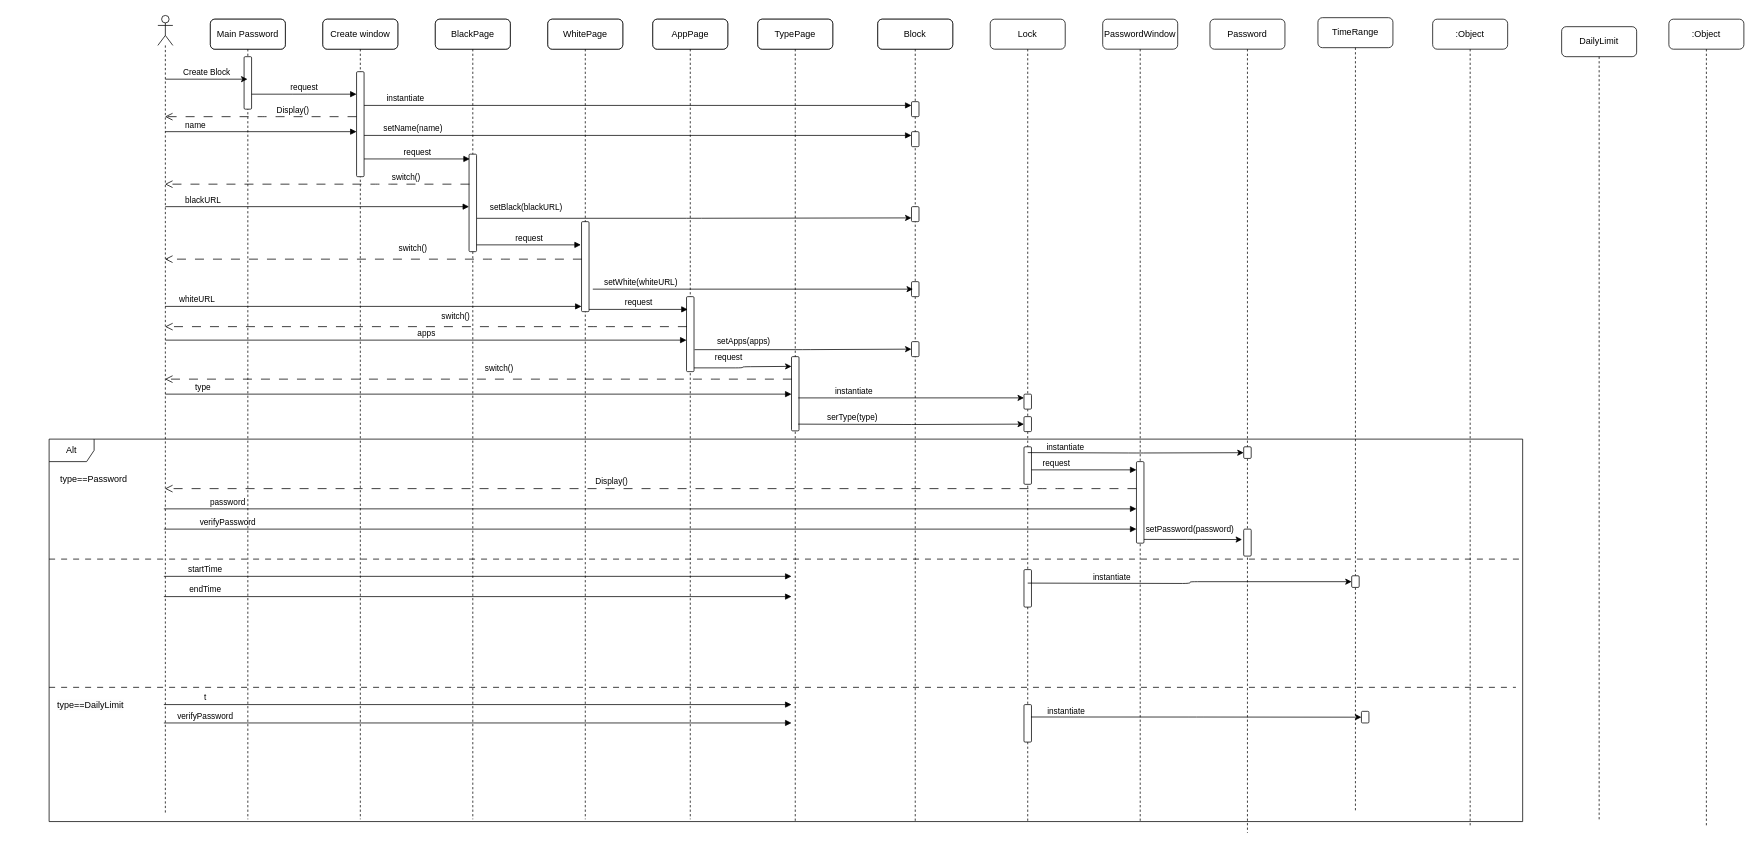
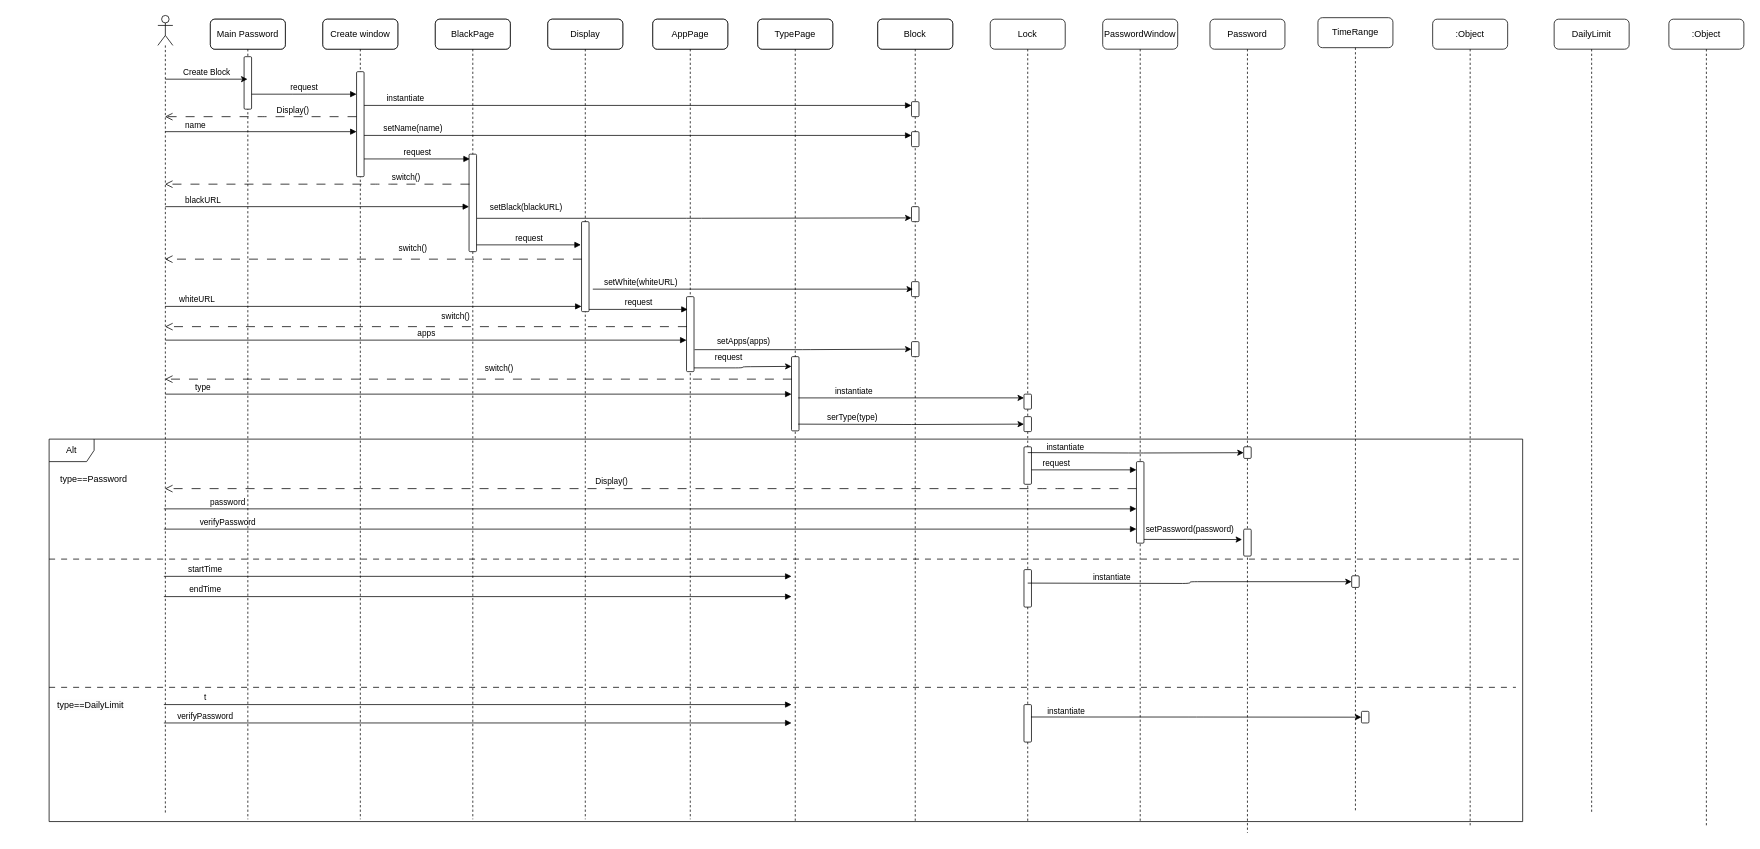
node "WhitePage": label "WhitePage" -> "Display"
node "DailyLimit": moved (1599, 424) -> (1592, 417)
